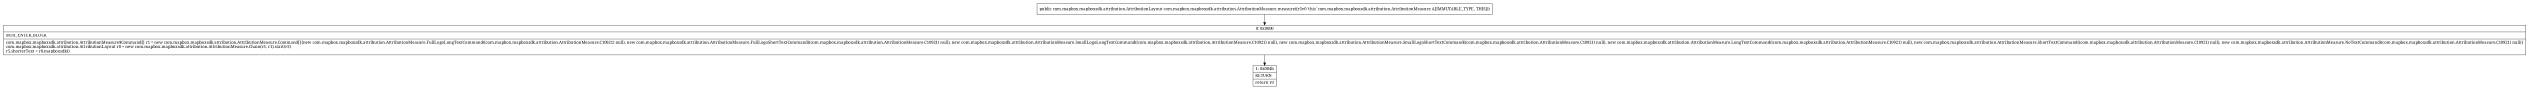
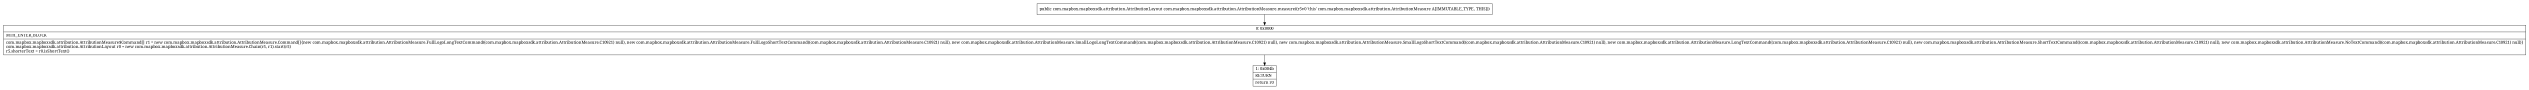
node "0: 0x0000": text "r5.shorterText = r0.mapboxsdk()" -> "r5.shorterText = r0.isShortText()"
